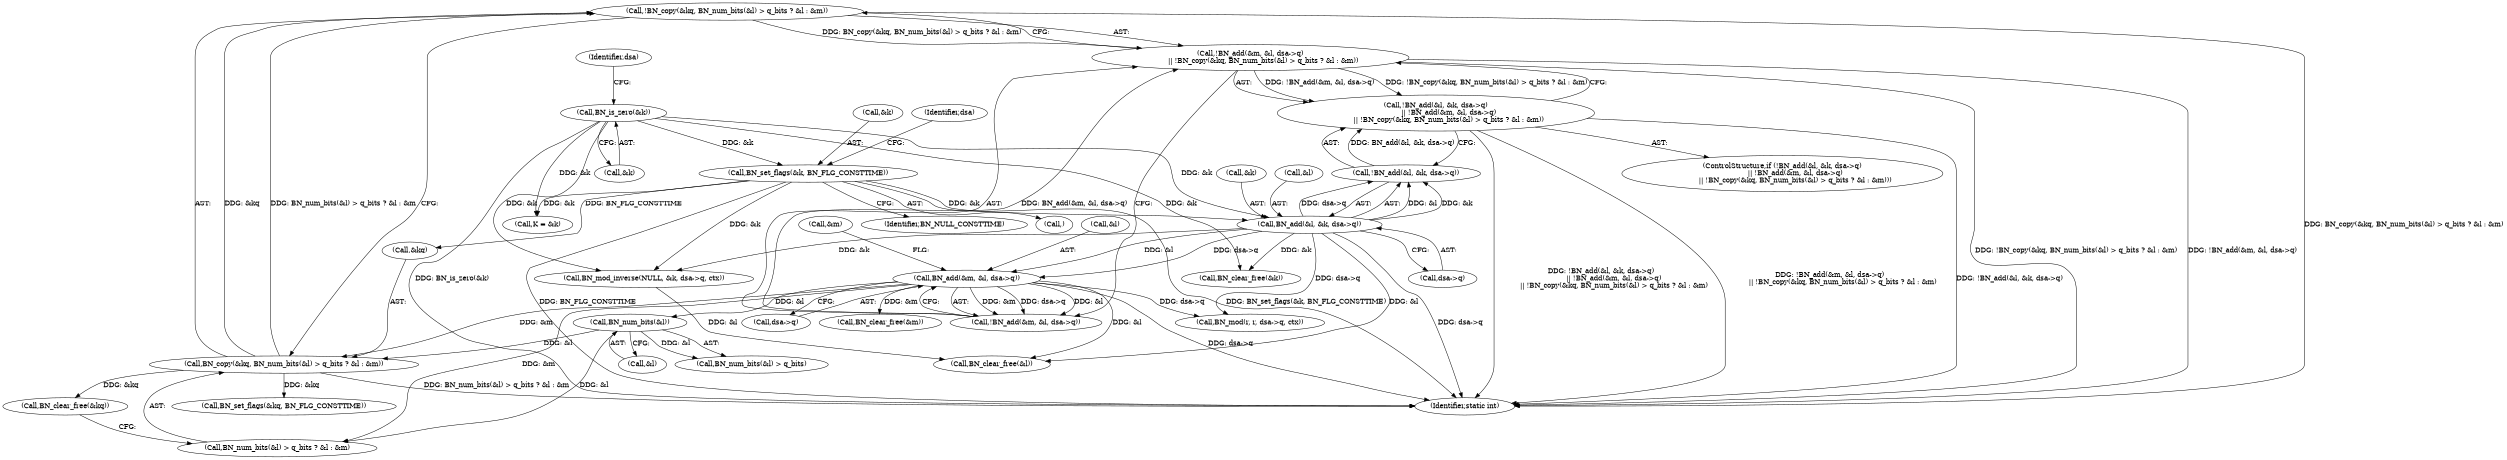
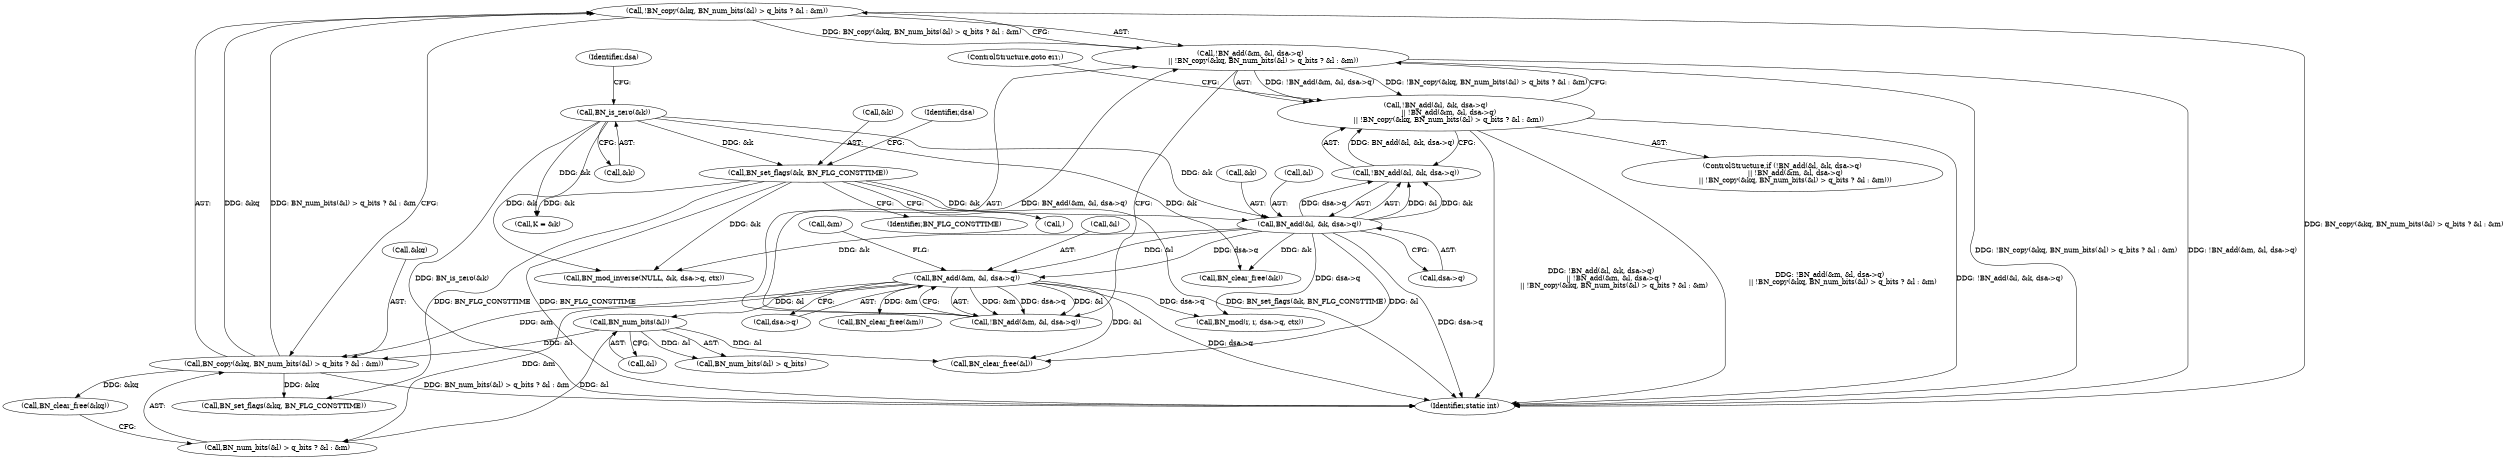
node "(ControlStructure,goto err;)": added
edge "(Call,BN_set_flags(&k, BN_FLG_CONSTTIME))" -> "(Call,&kq)": now "(Call,BN_set_flags(&k, BN_FLG_CONSTTIME))" -> "(Call,BN_set_flags(&kq, BN_FLG_CONSTTIME))"
edge "(Call,BN_set_flags(&k, BN_FLG_CONSTTIME))" -> "(Call,)": label "AST: " -> "CFG: "
node "(Identifier,BN_NULL_CONSTTIME)": label "(Identifier,BN_NULL_CONSTTIME)" -> "(Identifier,BN_FLG_CONSTTIME)"
edge "(Call,BN_mod_inverse(NULL, &k, dsa->q, ctx))" -> "(Call,BN_clear_free(&l))": now "(Call,BN_num_bits(&l))" -> "(Call,BN_clear_free(&l))"
